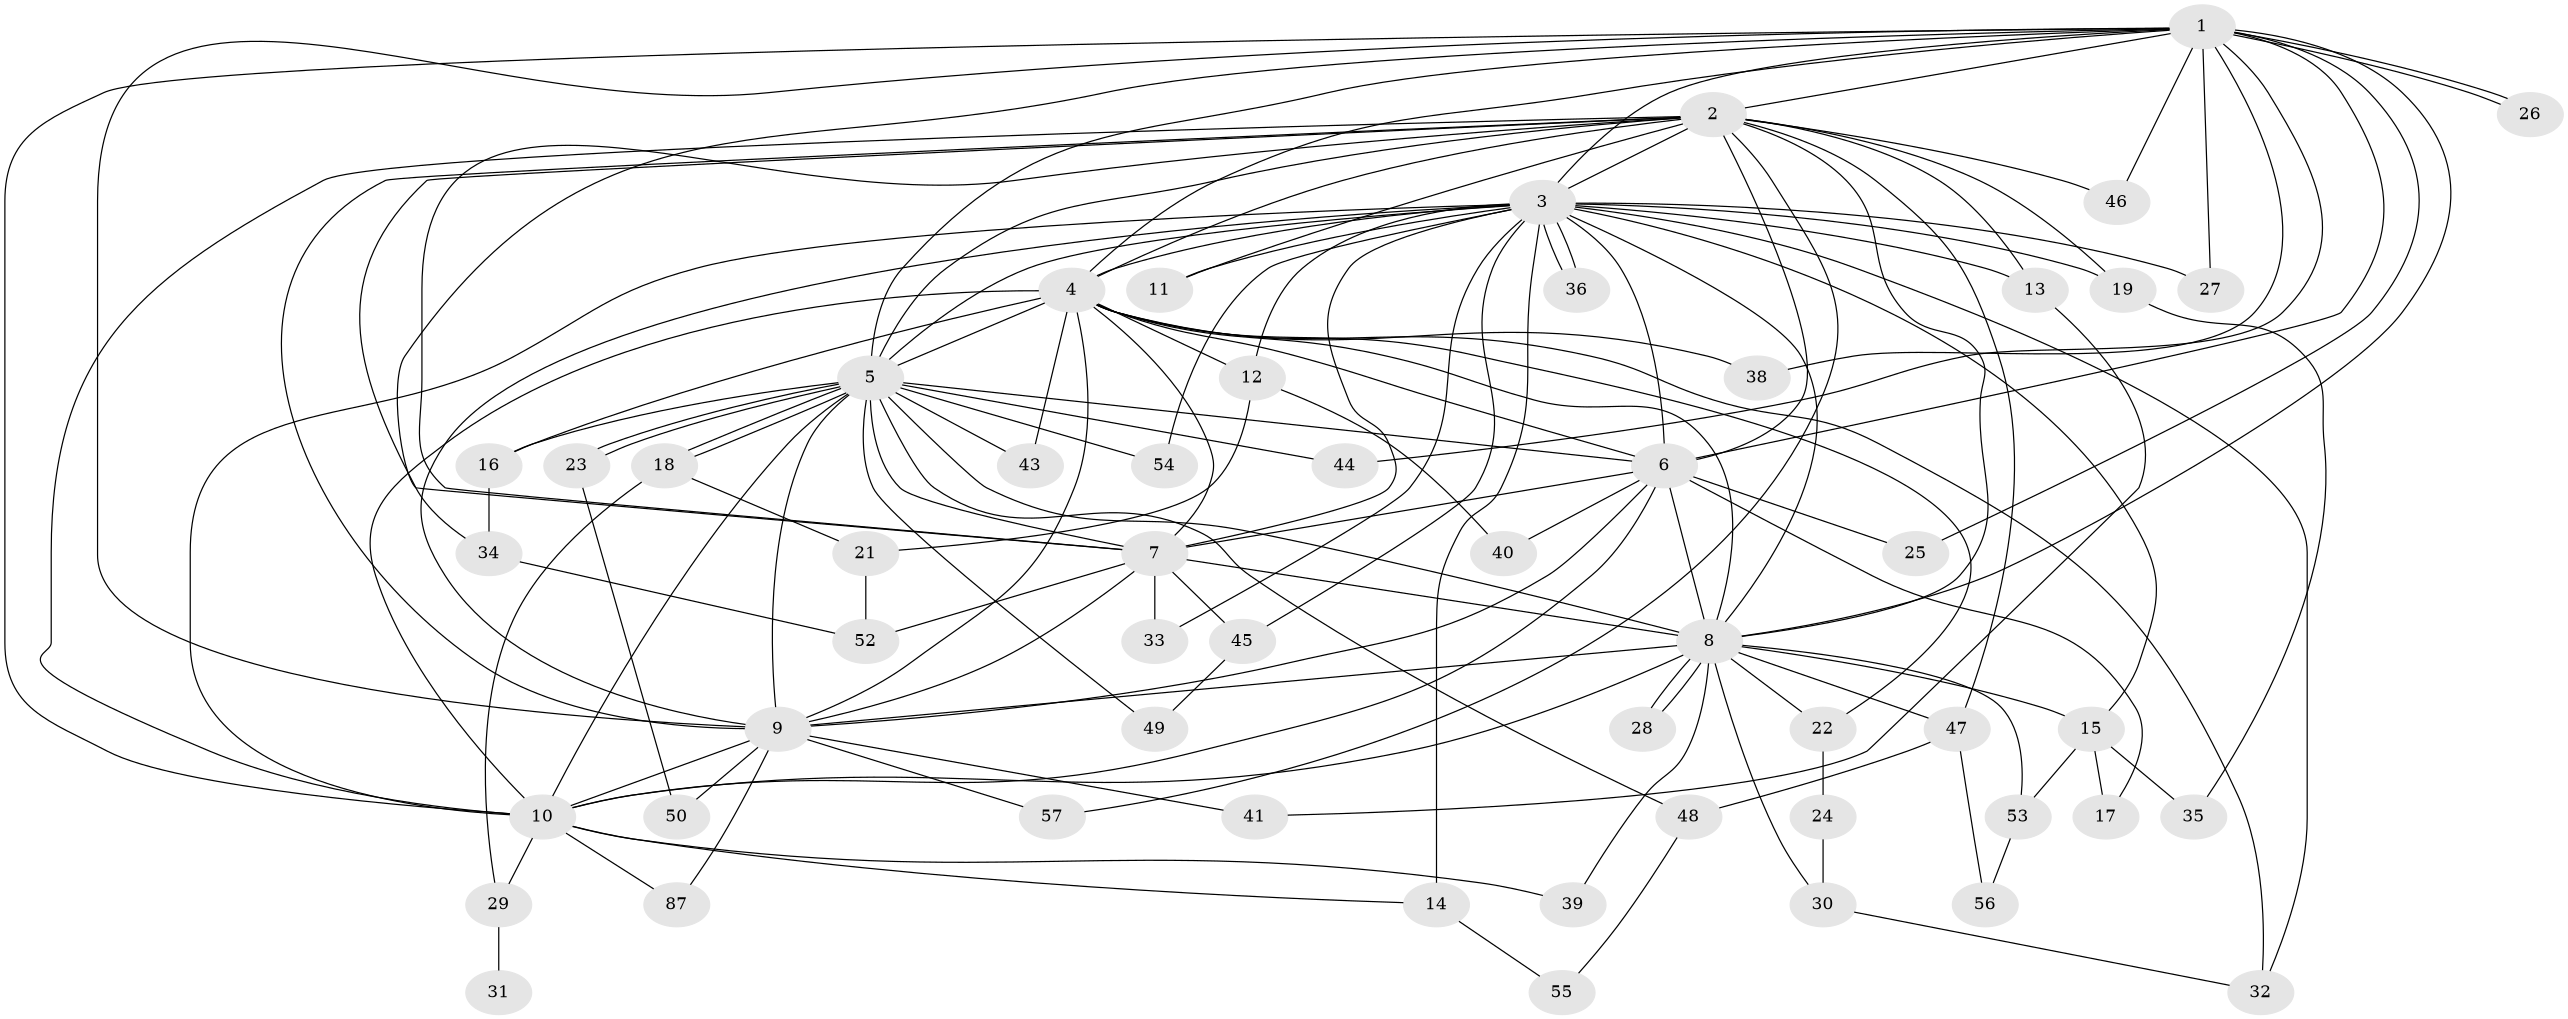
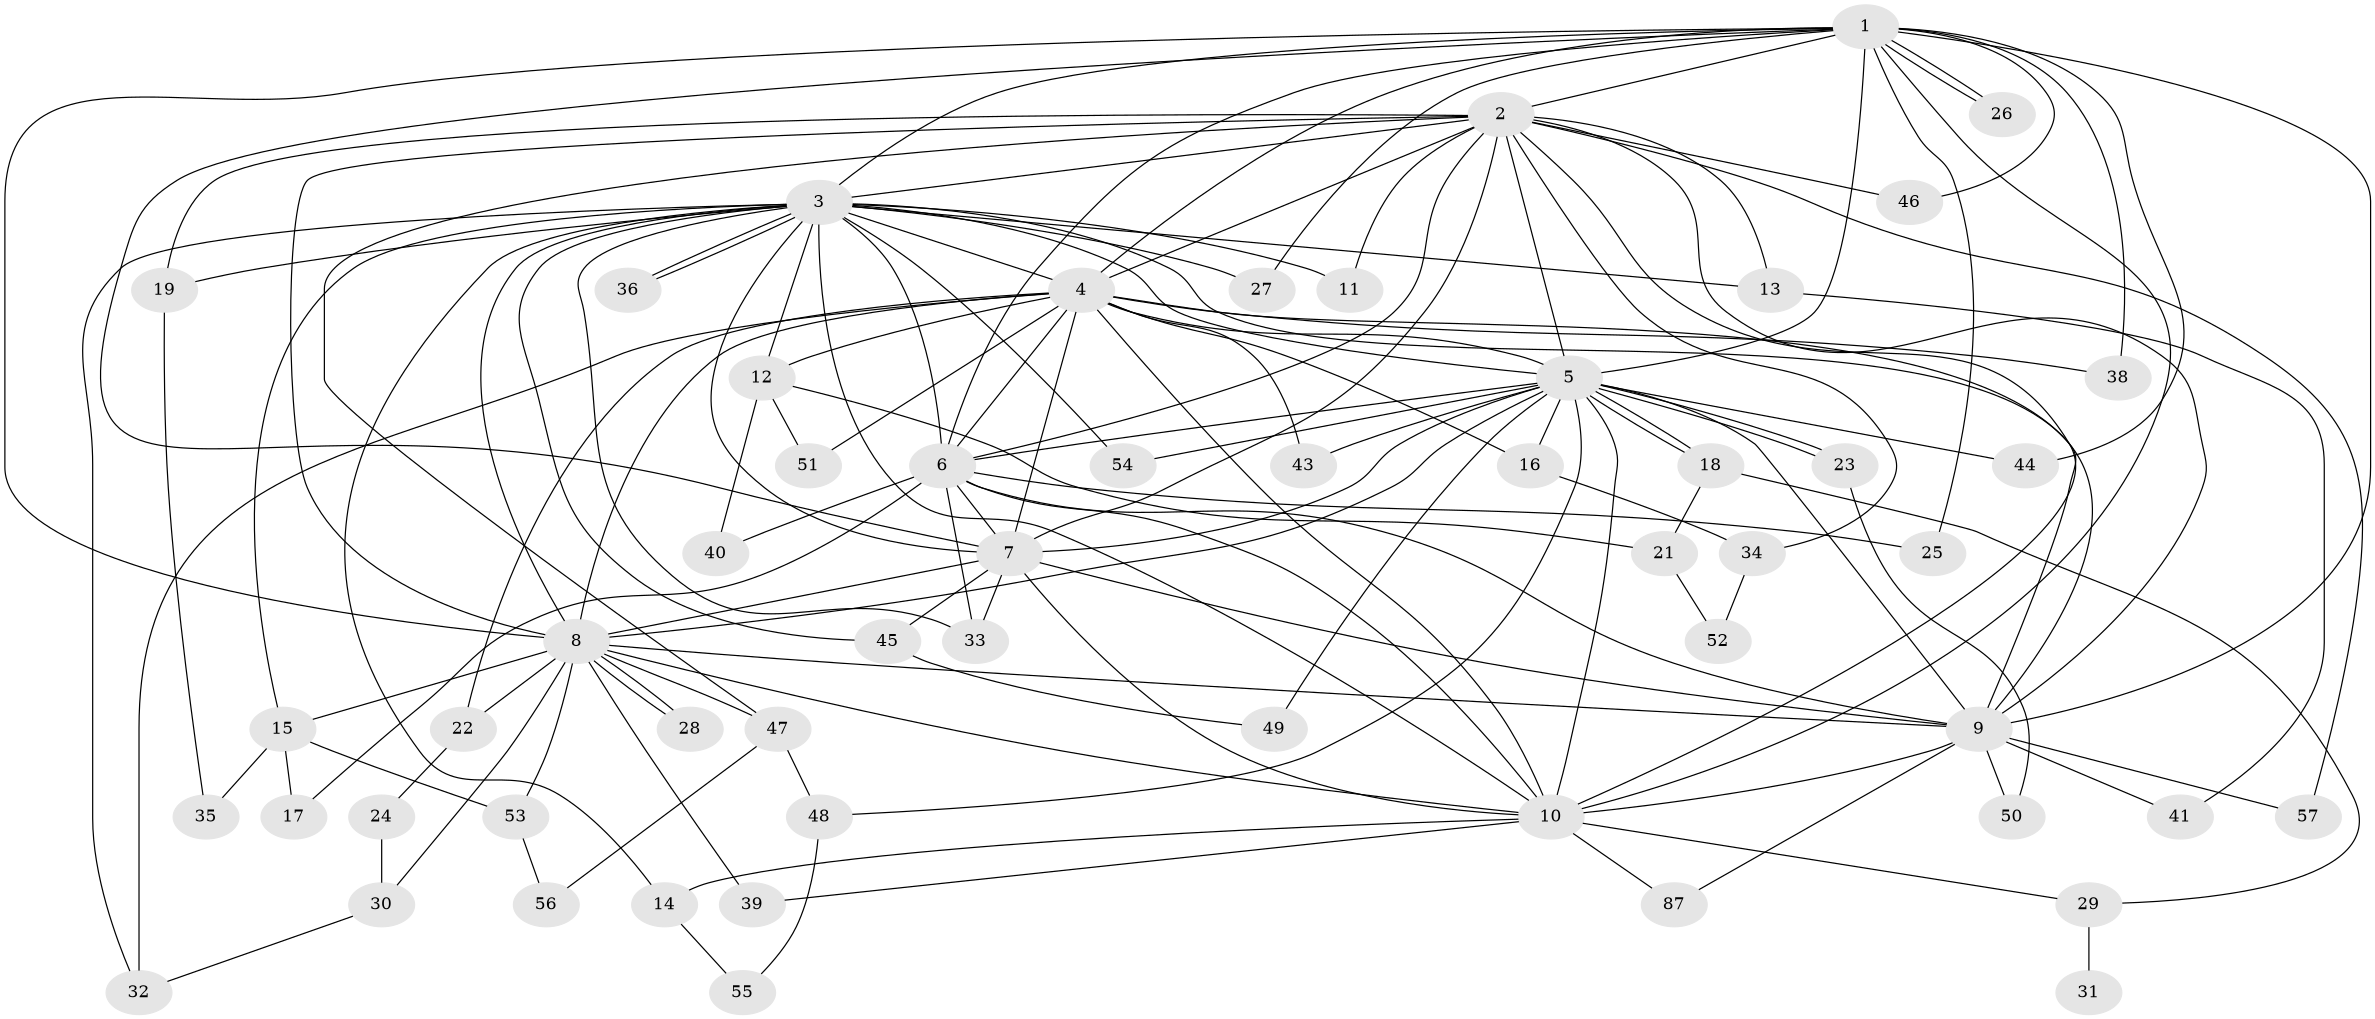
node "51": added
edge "6" -- "8": now "6" -- "33"
edge "7" -- "52": now "7" -- "10"
